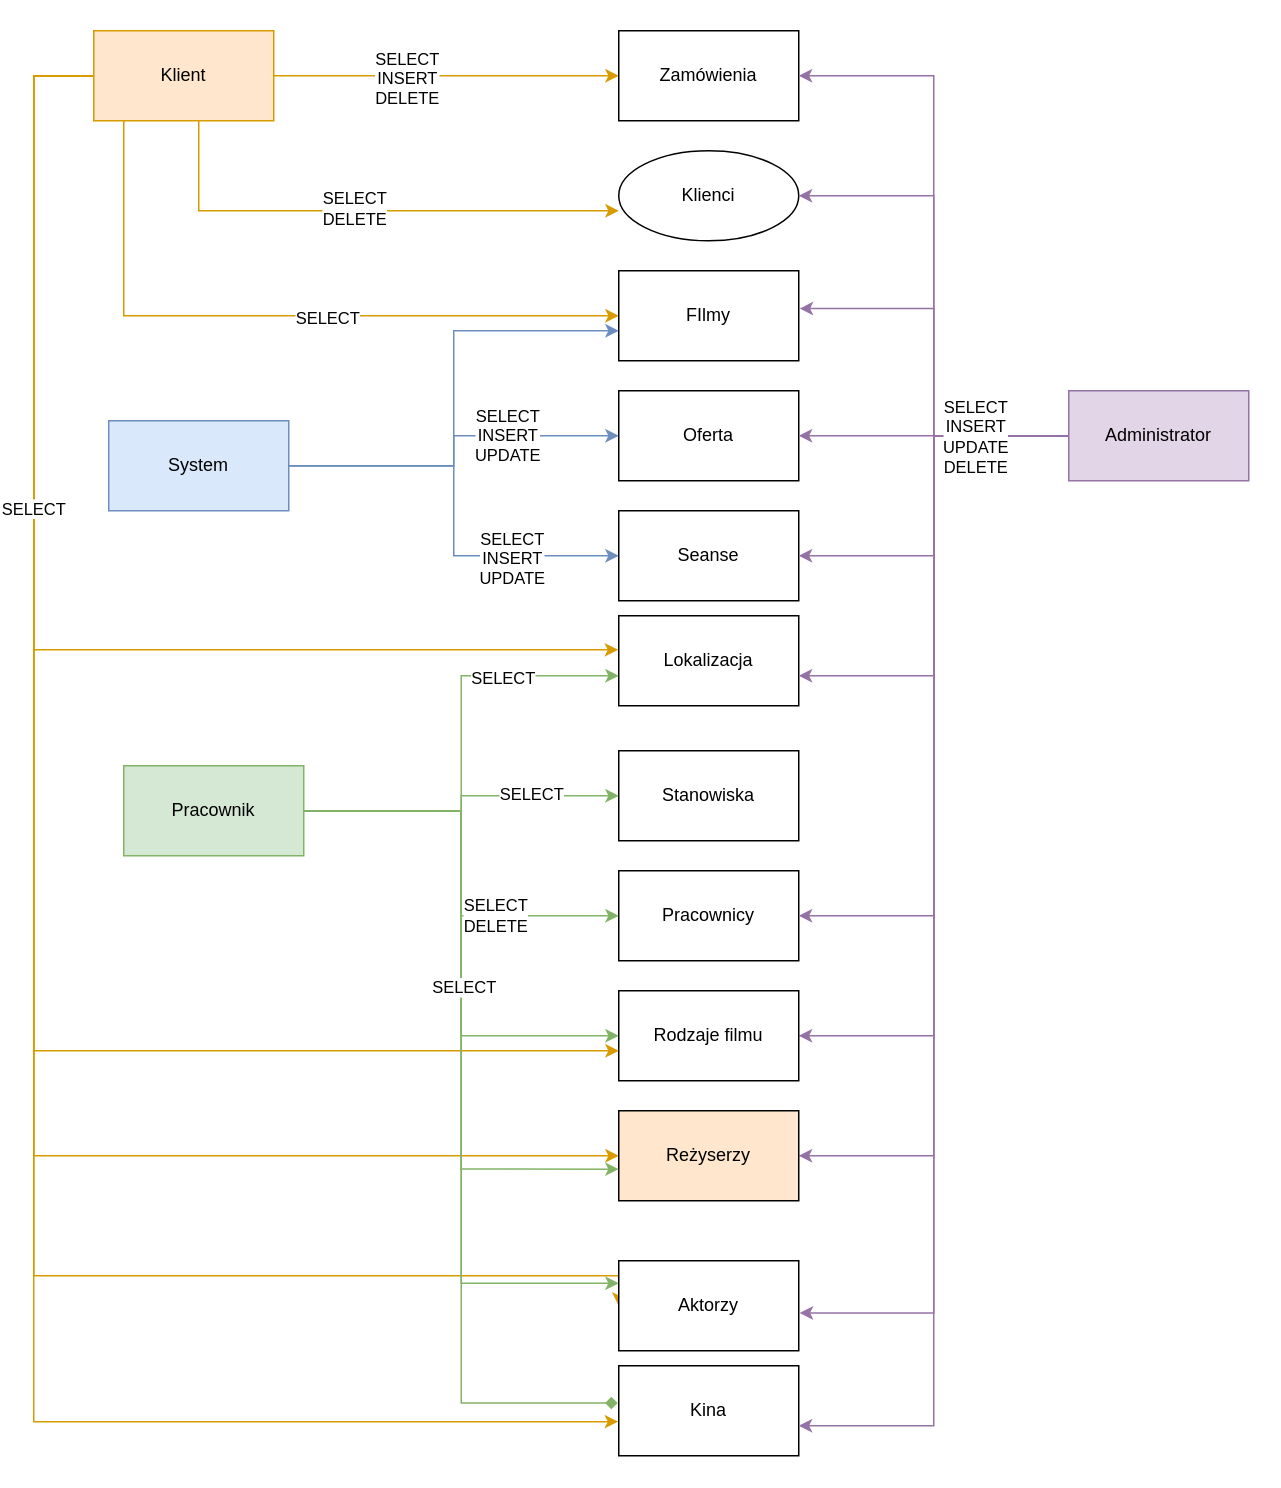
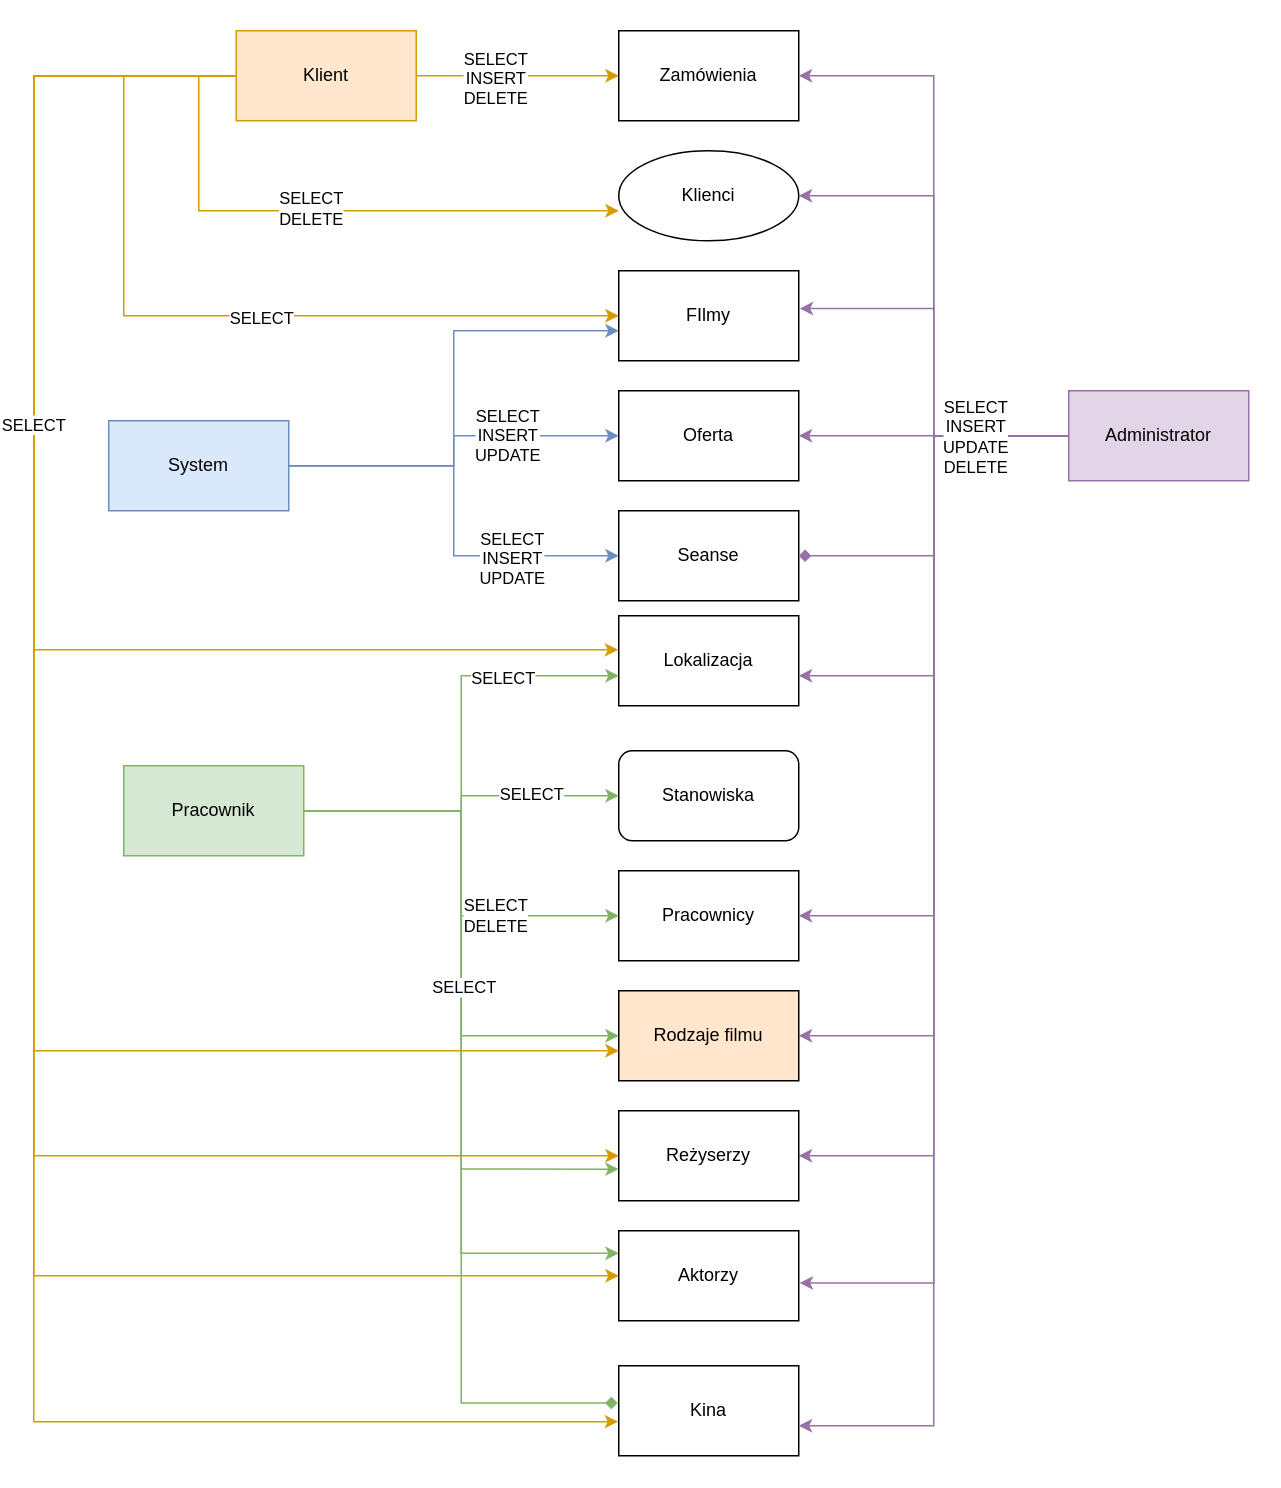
node "Klient": moved (184, 76) -> (326, 76)
edge "Administrator" -> "Seanse": arrowhead classic -> diamond
node "Stanowiska": shape rectangle -> rounded rectangle
node "Rodzaje filmu": fillcolor #ffffff -> #ffe6cc
node "Reżyserzy": fillcolor #ffe6cc -> #ffffff
node "Aktorzy": moved (709, 1306) -> (709, 1276)
